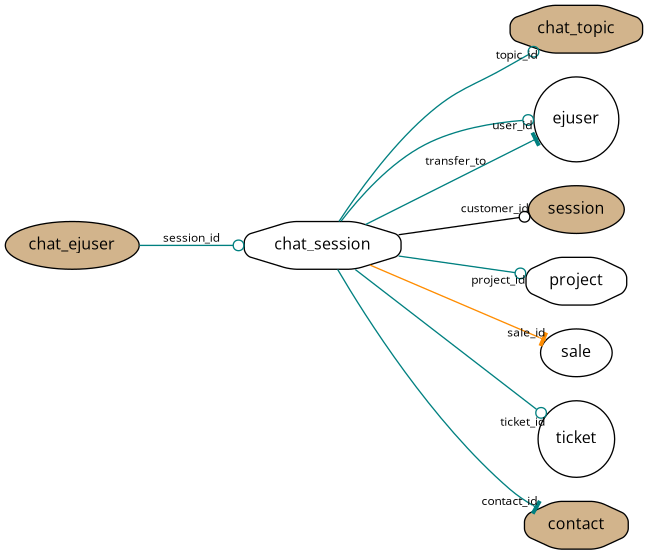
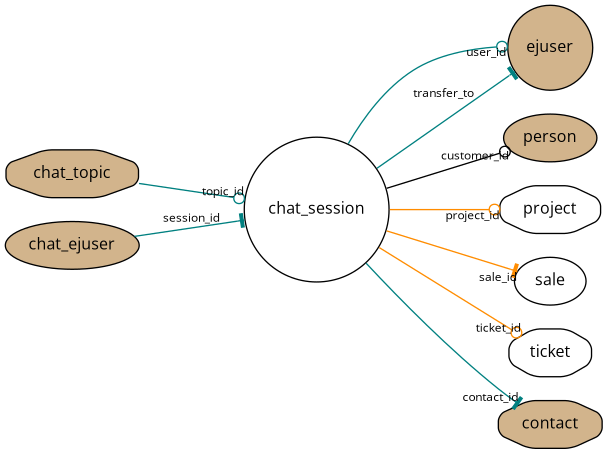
node "ejuser": fillcolor white -> tan
edge "chat_session" -> "chat_topic": reversed
node "session": label "session" -> "person"
edge "chat_ejuser" -> "chat_session": arrowhead odot -> tee
node "chat_session": shape octagon -> circle
edge "chat_session" -> "project": color teal -> darkorange
edge "chat_session" -> "ticket": color teal -> darkorange
node "ticket": shape circle -> octagon
